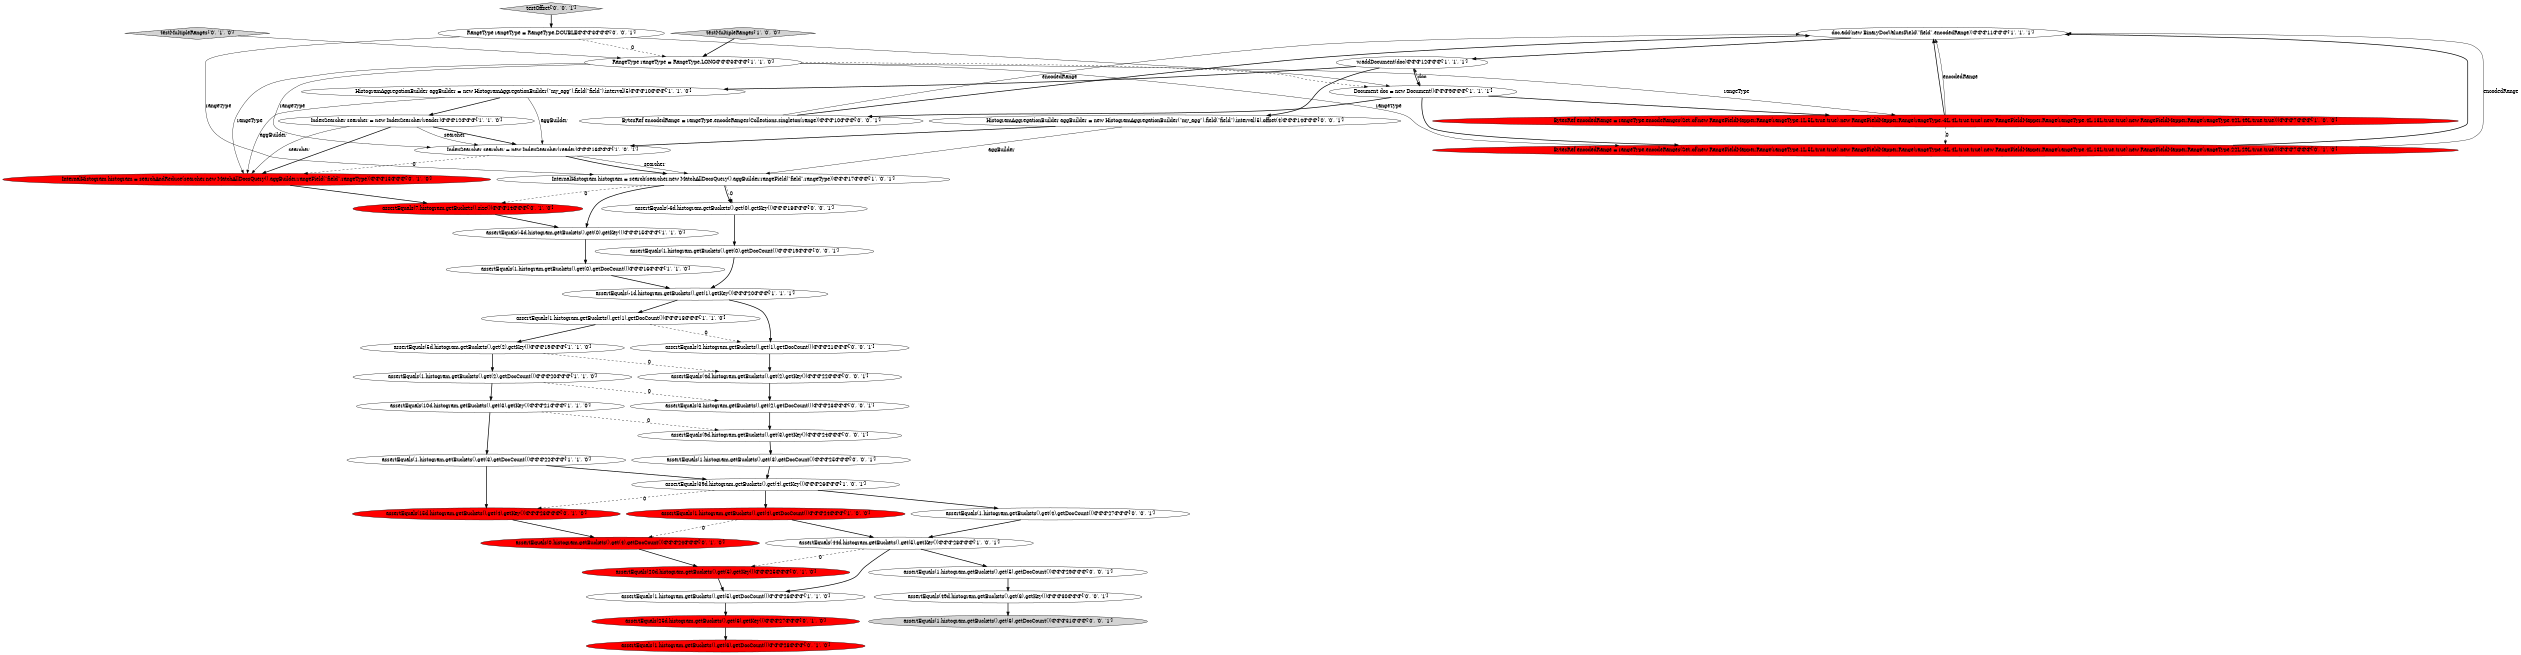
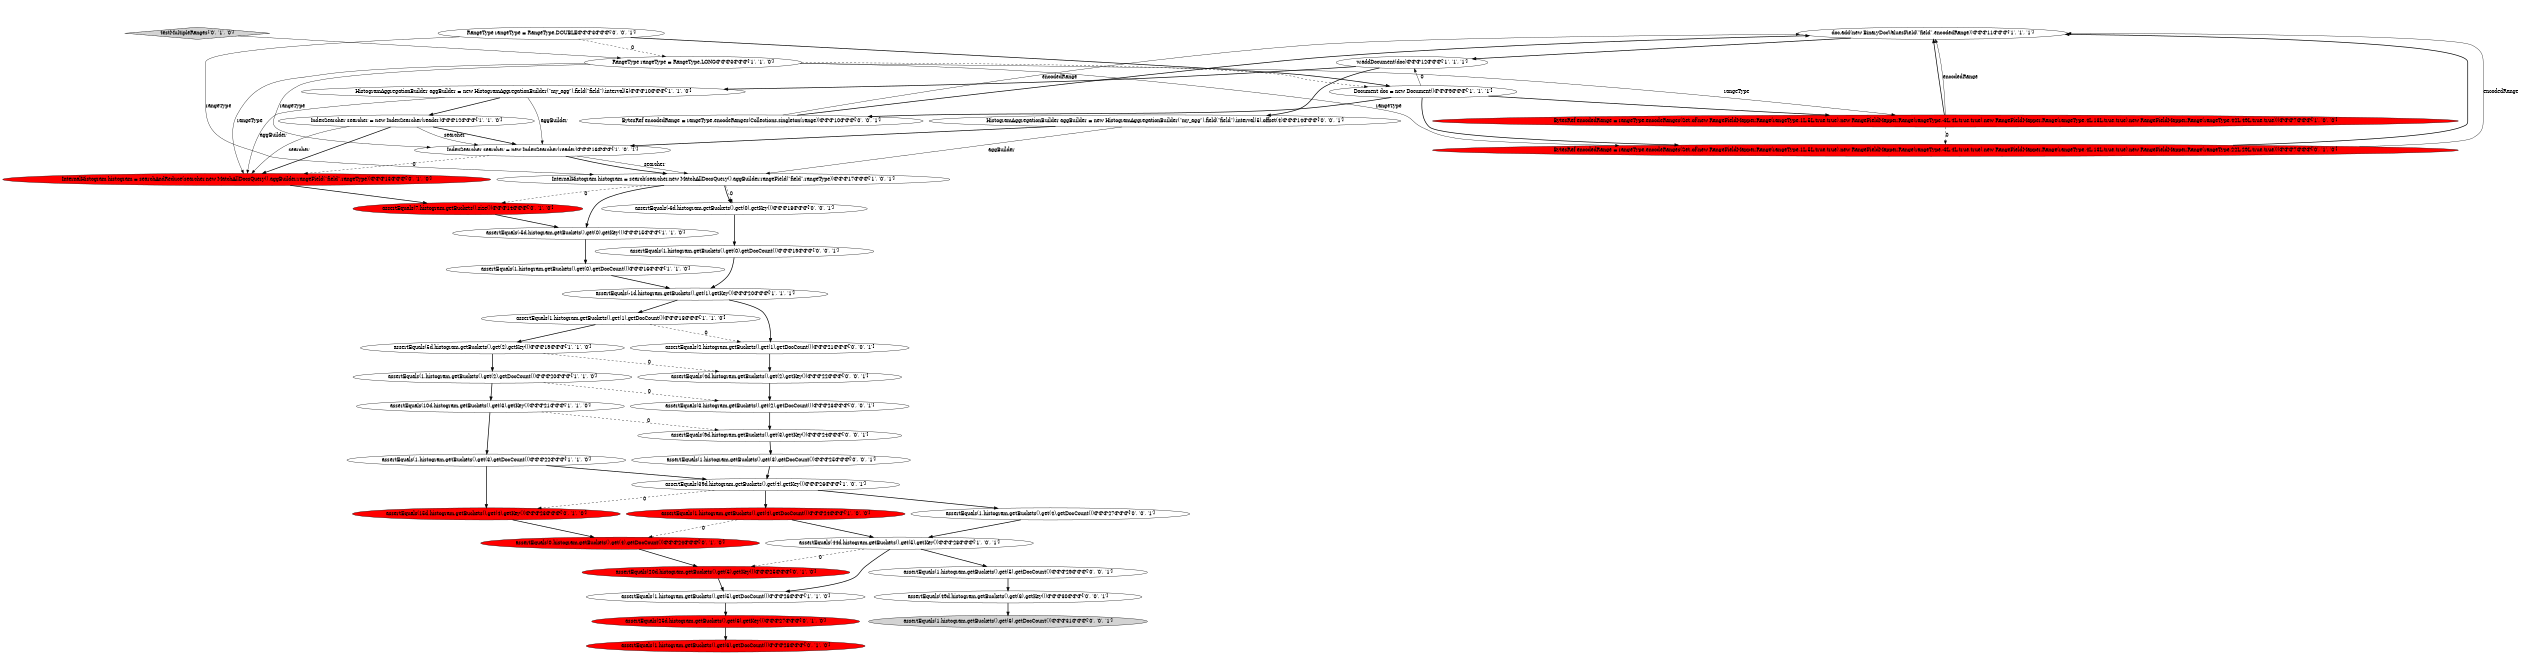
node "testOffset['0', '0', '1']": removed
node "testMultipleRanges['1', '0', '0']": removed
edge "RangeType rangeType = RangeType.DOUBLE@@@3@@@['0', '0', '1']" -> "Document doc = new Document()@@@9@@@['1', '1', '1']": style solid -> bold
edge "w.addDocument(doc)@@@12@@@['1', '1', '1']" -> "Document doc = new Document()@@@9@@@['1', '1', '1']": removed
edge "Document doc = new Document()@@@9@@@['1', '1', '1']" -> "w.addDocument(doc)@@@12@@@['1', '1', '1']": label "doc" -> "0"
